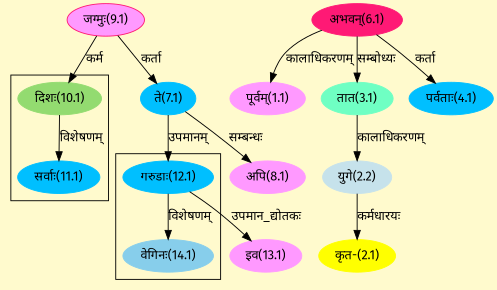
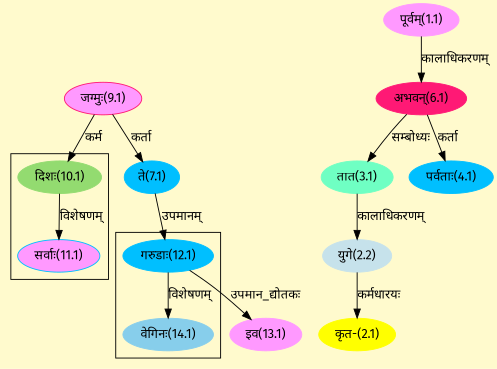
edge "अभवन्(6.1)" -> "पूर्वम्(1.1)": reversed
node "सर्वाः(11.1)": fillcolor #00bfff -> #ff99ff
node "अपि(8.1)": removed
